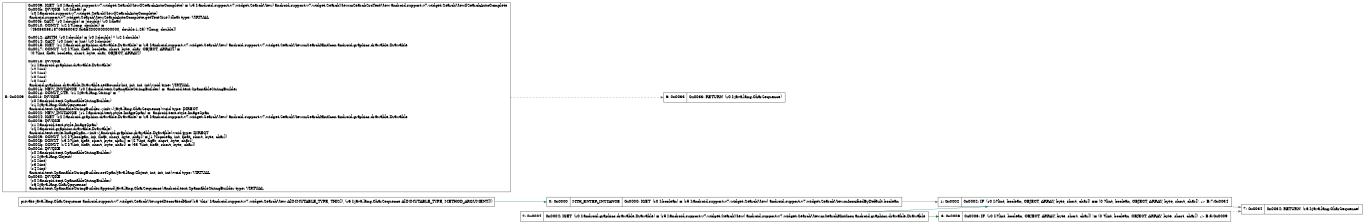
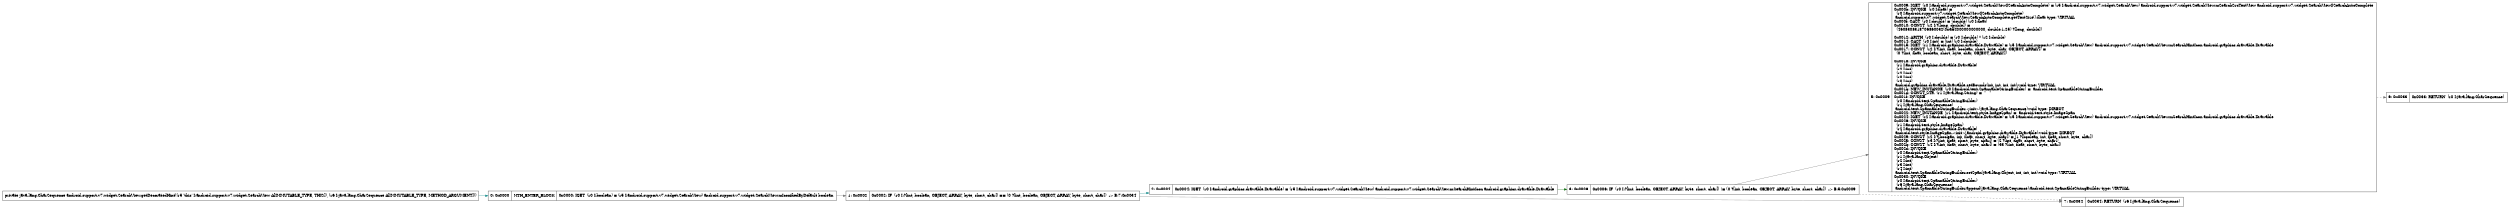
edge "3: 0x0006" -> "5: 0x0009": added
node "0: 0x0000": text "MTH_ENTER_INSTANCE" -> "MTH_ENTER_BLOCK"
edge "2: 0x0004" -> "1: 0x0002": reversed
